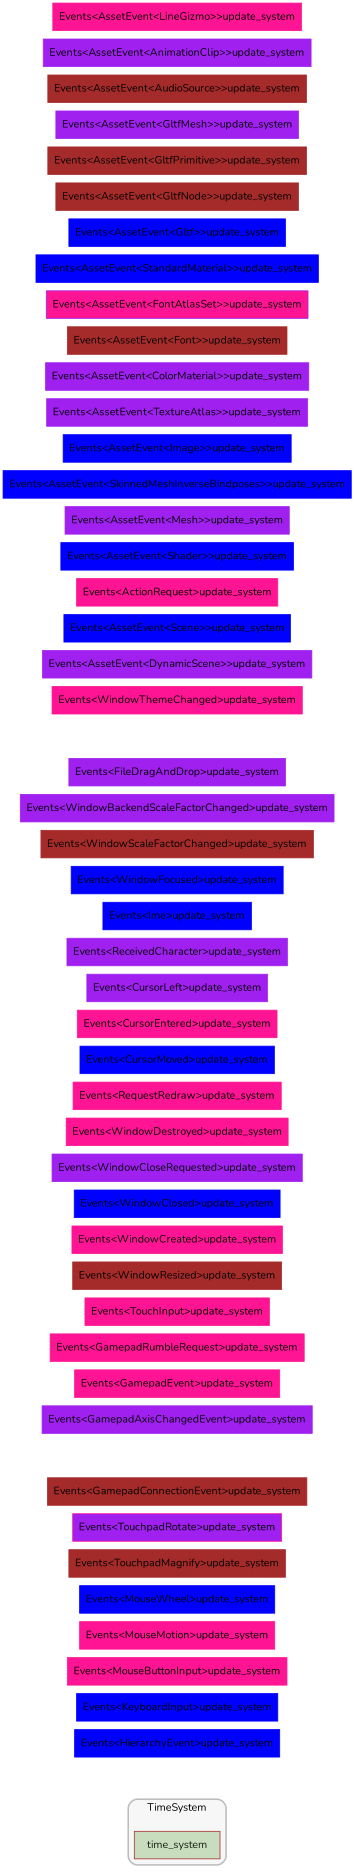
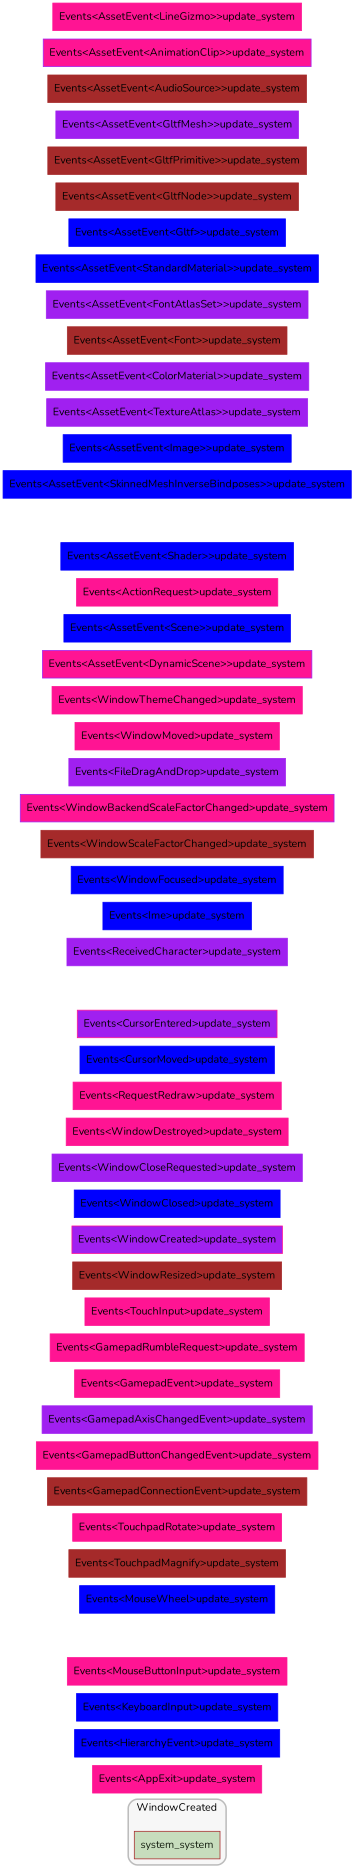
node "Events<AssetEvent<AnimationClip>>update_system": fillcolor purple -> deeppink
node "Events<AssetEvent<FontAtlasSet>>update_system": fillcolor deeppink -> purple
node "Events<AssetEvent<Mesh>>update_system": removed
node "Events<AssetEvent<DynamicScene>>update_system": fillcolor purple -> deeppink
node "Events<WindowMoved>update_system": added
node "Events<WindowBackendScaleFactorChanged>update_system": fillcolor purple -> deeppink
node "Events<CursorLeft>update_system": removed
node "Events<CursorEntered>update_system": fillcolor deeppink -> purple
node "Events<WindowCreated>update_system": fillcolor deeppink -> purple
node "Events<GamepadButtonChangedEvent>update_system": added
node "Events<TouchpadRotate>update_system": fillcolor purple -> deeppink
node "Events<MouseMotion>update_system": removed
node "Events<AppExit>update_system": added
cluster "TimeSystem": label "TimeSystem" -> "WindowCreated"
node "time_system": label "time_system" -> "system_system"
